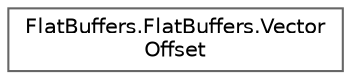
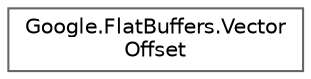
node "FlatBuffers.FlatBuffers.Vector Offset": label "FlatBuffers.FlatBuffers.Vector Offset" -> "Google.FlatBuffers.Vector Offset"
